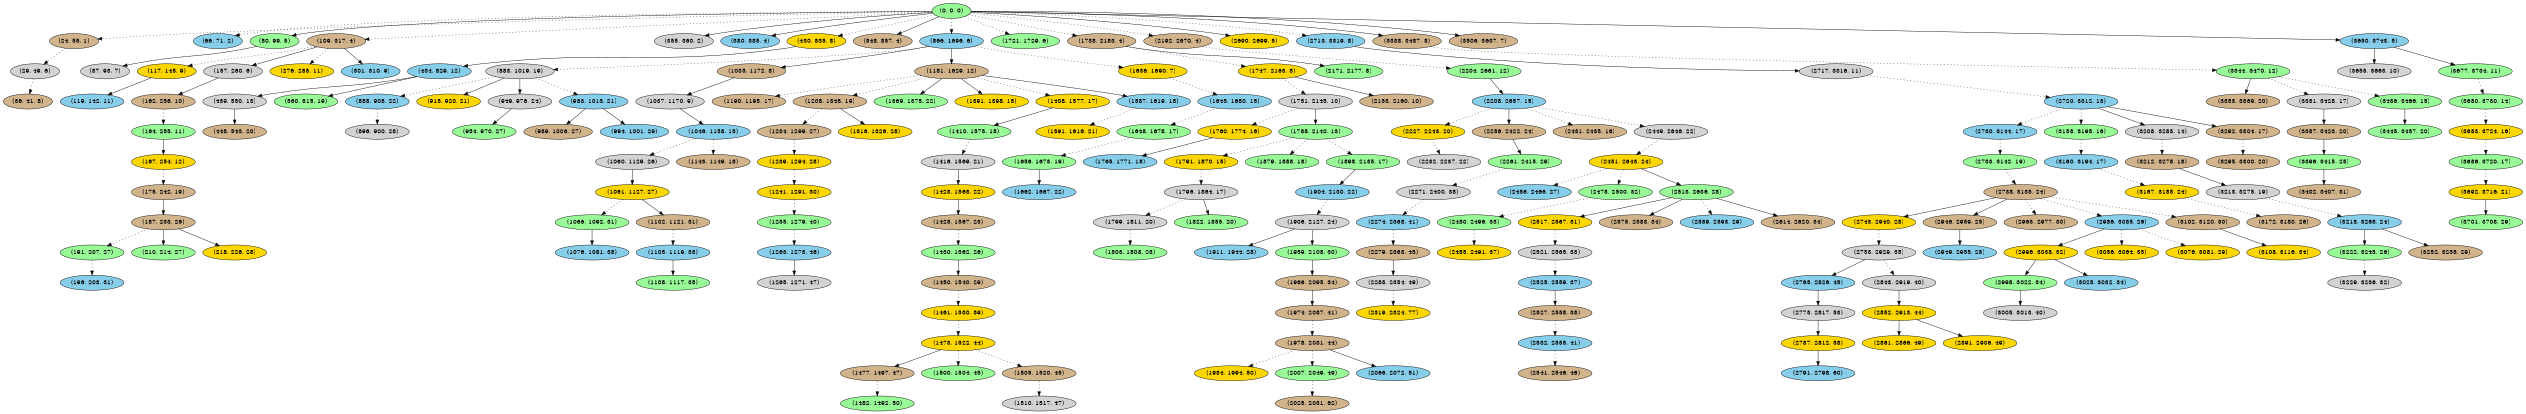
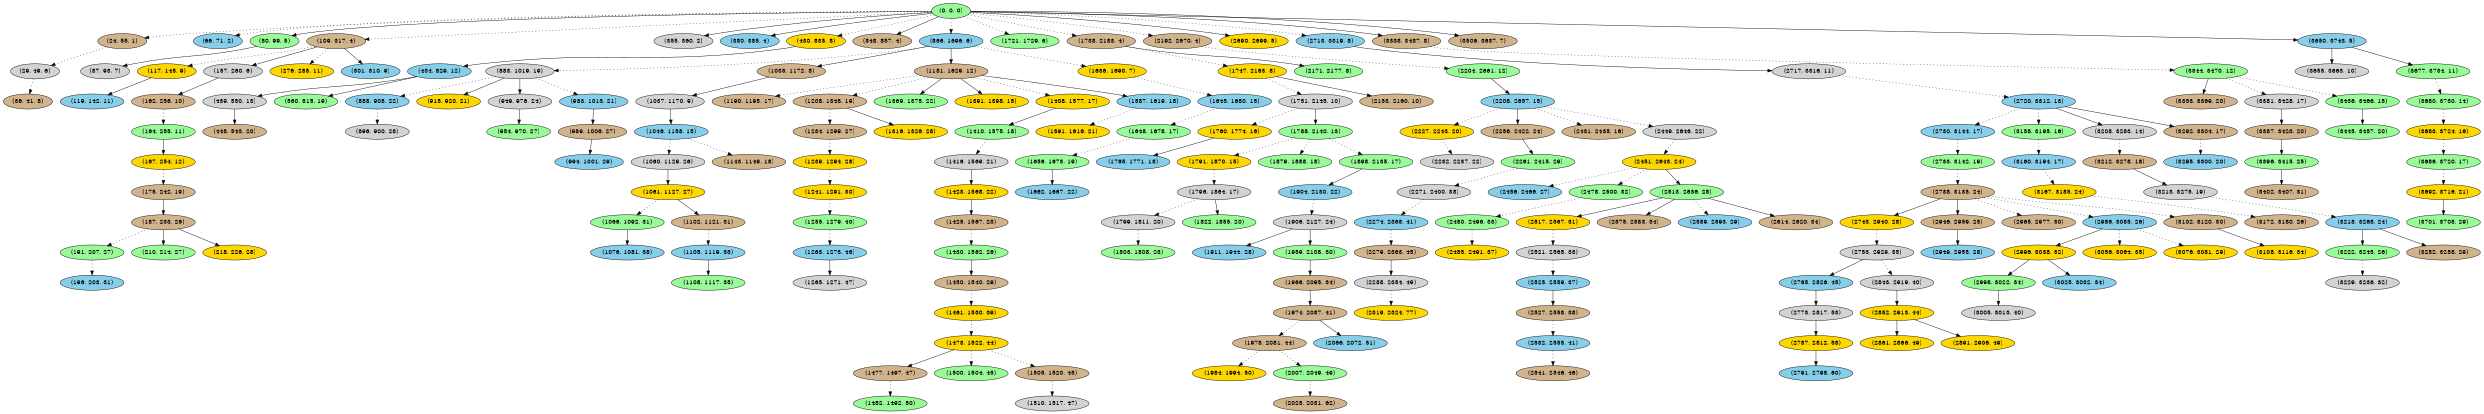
edge "(983, 1013, 21)" -> "(994, 1001, 29)": now "(989, 1006, 27)" -> "(994, 1001, 29)"
node "(3295, 3300, 20)": fillcolor tan -> skyblue
edge "(1978, 2081, 44)" -> "(2066, 2072, 51)": now "(1974, 2087, 41)" -> "(2066, 2072, 51)"
